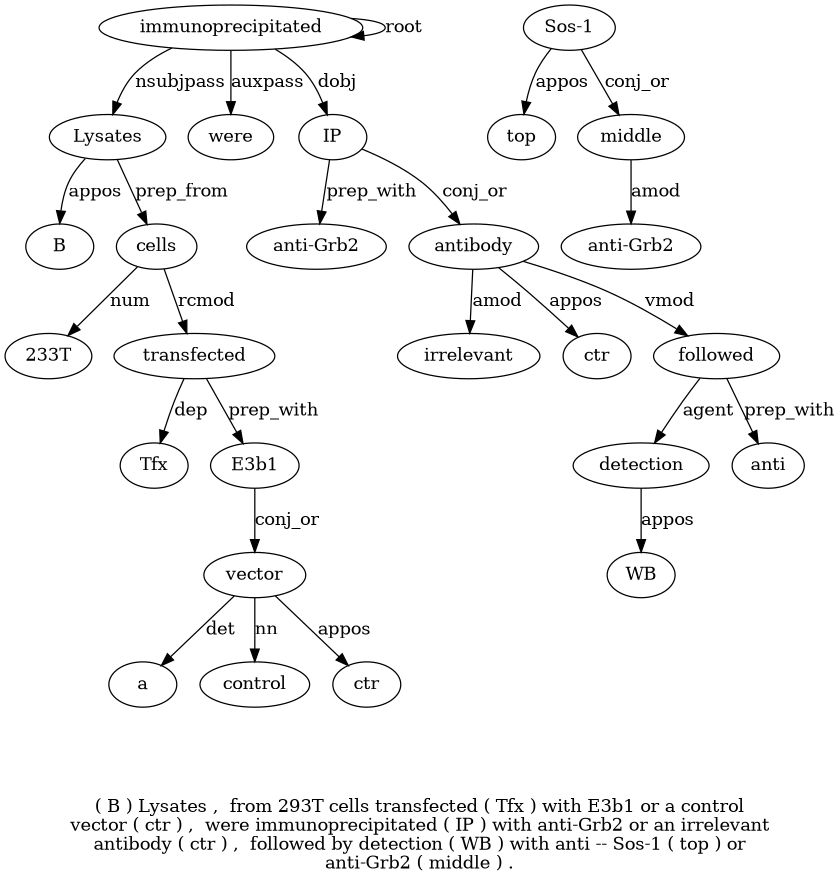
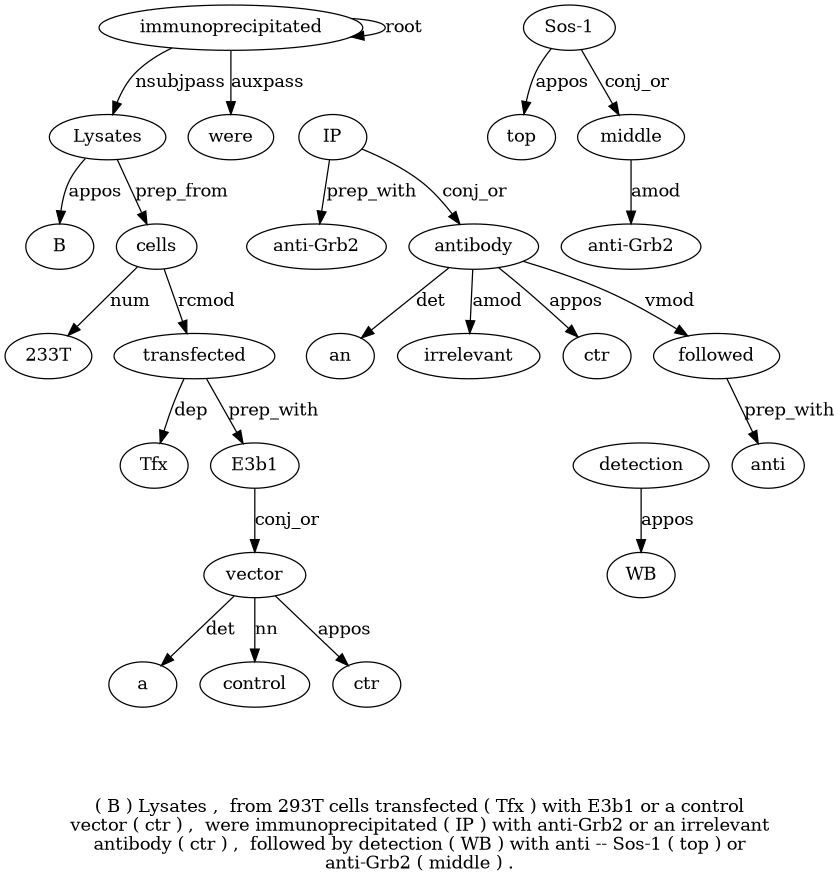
edge "immunoprecipitated" -> "IP": removed, label "dobj"
node "an": added
edge "followed" -> "detection": removed, label "agent"
